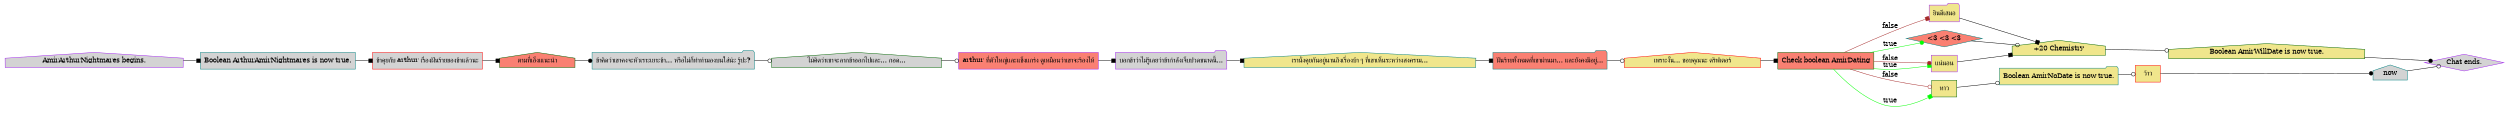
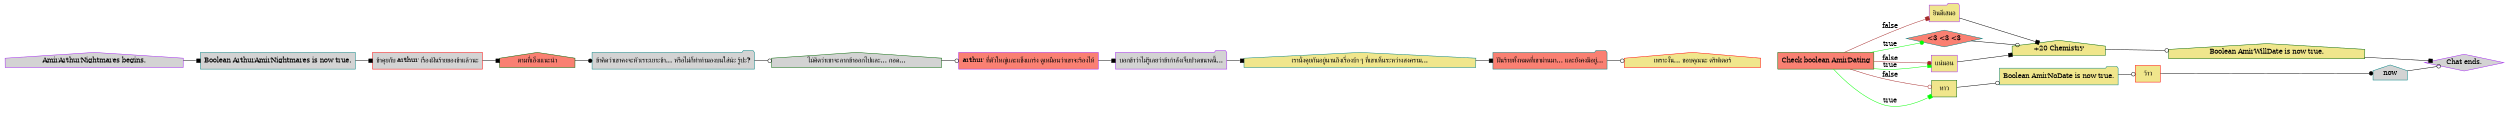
edge "Boolean AmirWillDate is now true." -> "Chat ends.": arrowhead dot -> box
edge "เพราะงั้น... ขอบคุณนะ ดริฟเตอร์" -> "Check boolean AmirDating": removed
